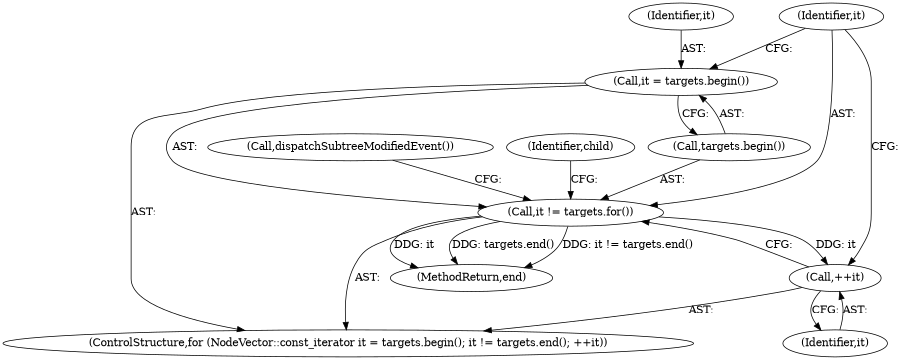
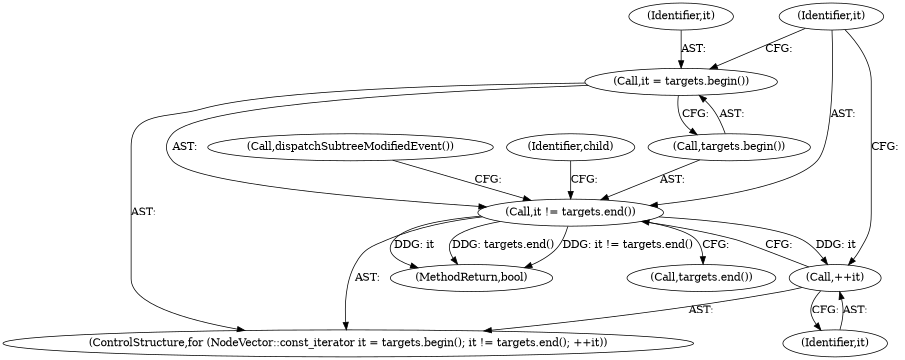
node "(Call,it != targets.for())": label "(Call,it != targets.for())" -> "(Call,it != targets.end())"
node "(MethodReturn,end)": label "(MethodReturn,end)" -> "(MethodReturn,bool)"
node "(Call,targets.end())": added
